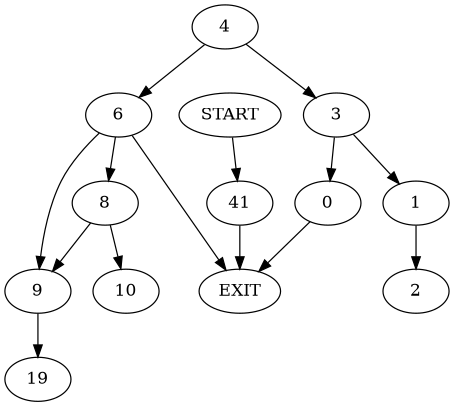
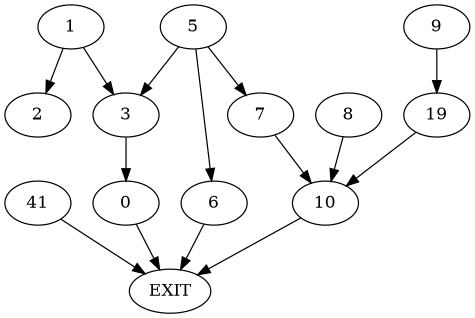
node "4": label "4" -> "5"
node "START": removed
node "7": added
edge "6" -> "8": removed
edge "3" -> "1": reversed
edge "19" -> "10": added
edge "6" -> "9": removed
edge "8" -> "9": removed
edge "10" -> "EXIT": added
